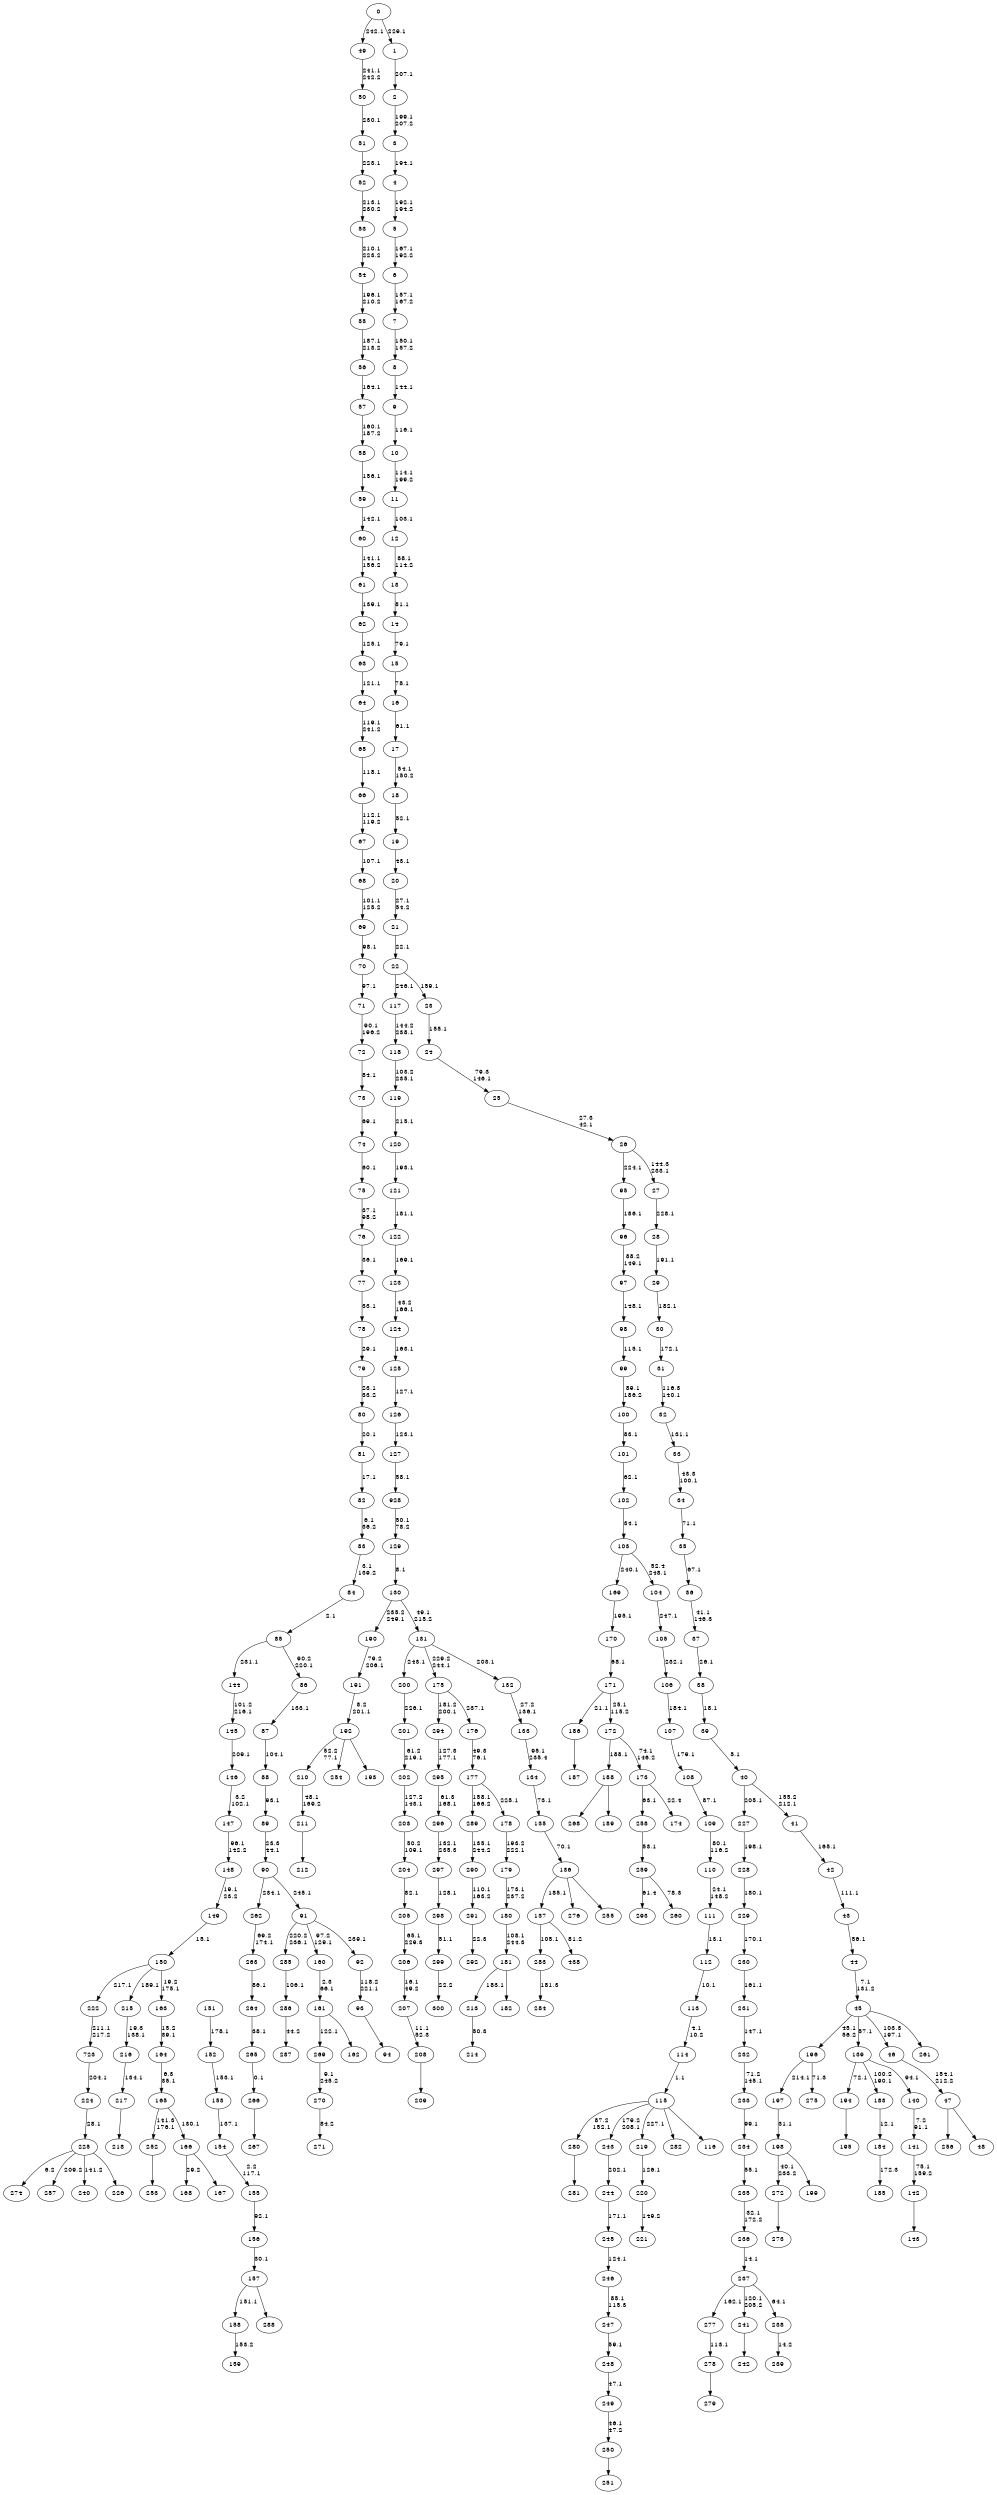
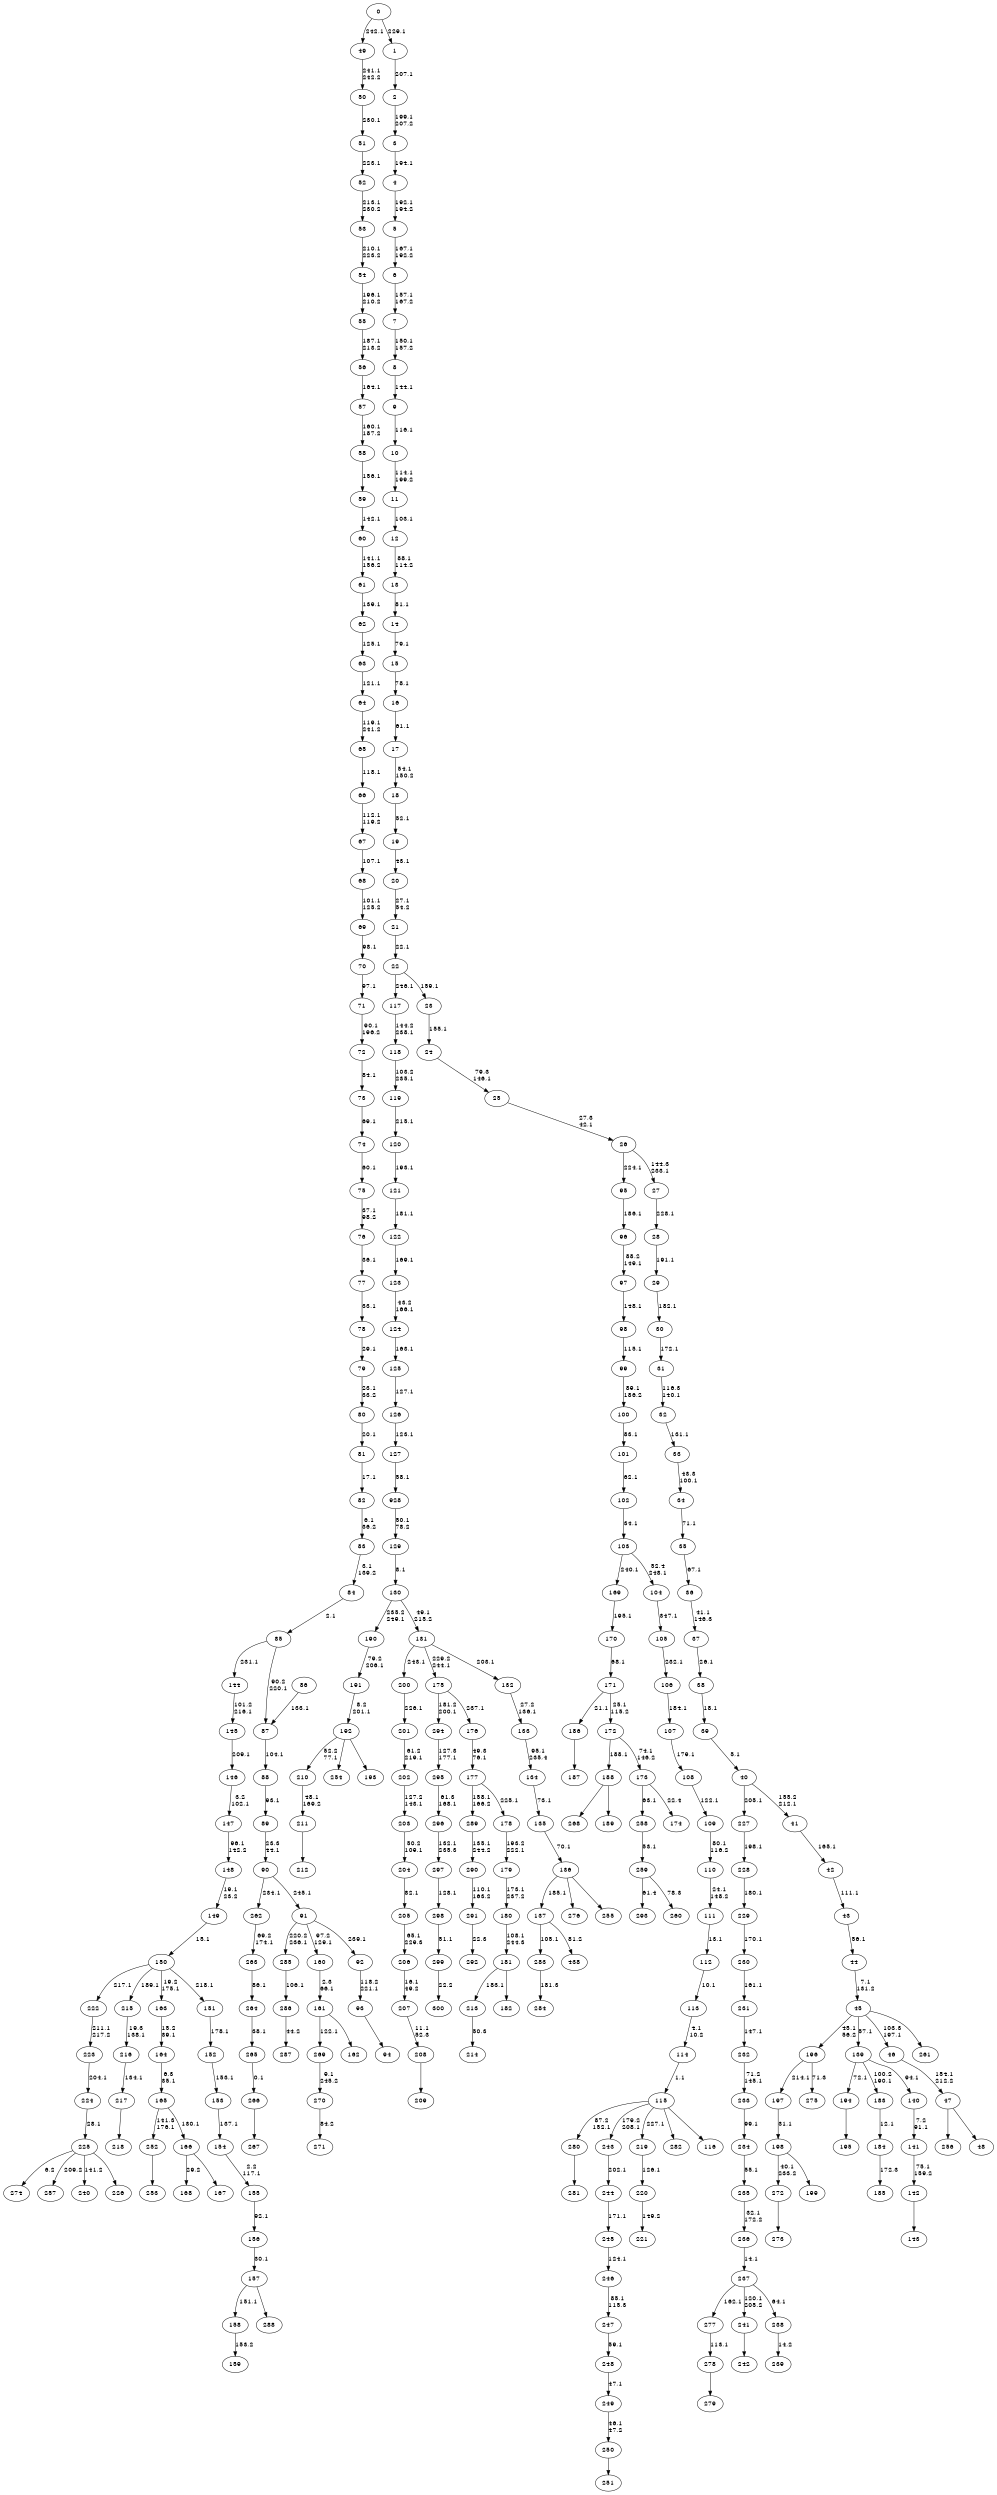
edge "104" -> "105": label "247,1" -> "347,1"
edge "85" -> "86": now "85" -> "87"
edge "108" -> "109": label "87,1" -> "122,1"
edge "150" -> "151": added, label "218,1"
node "723": label "723" -> "223"
